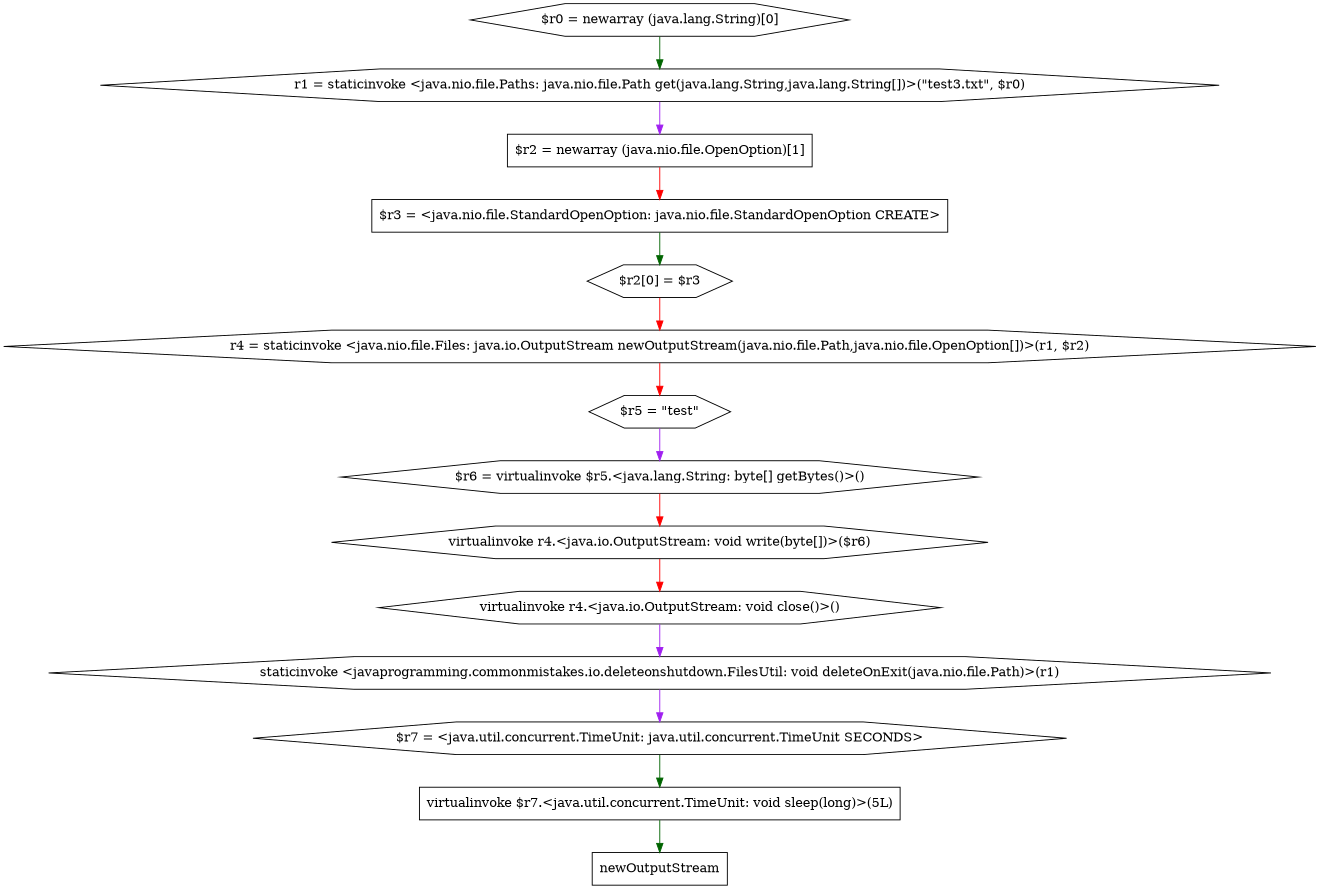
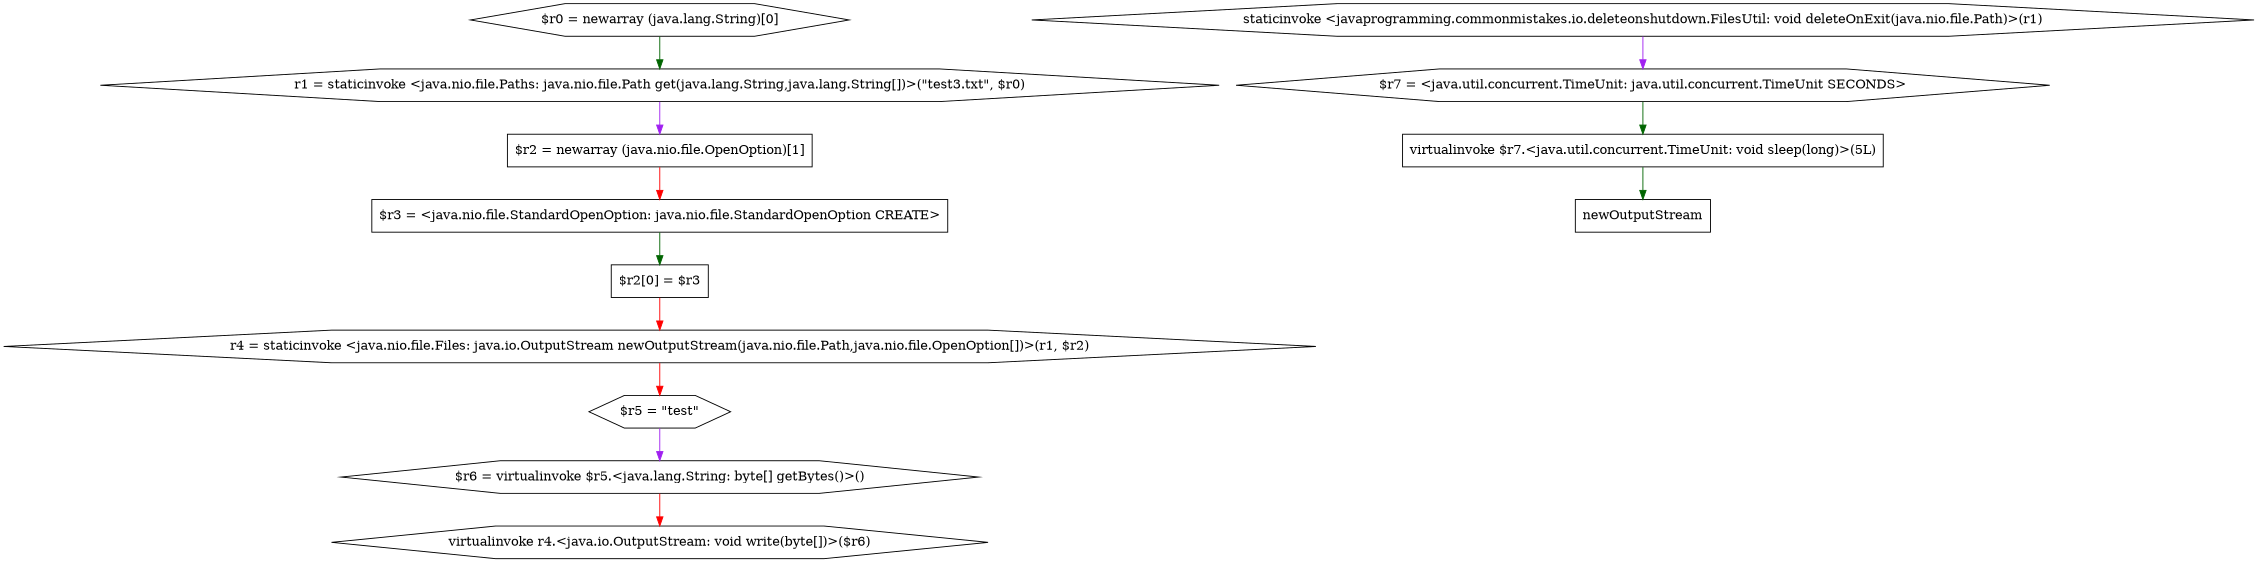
node "$r2[0] = $r3": shape hexagon -> box
node "virtualinvoke r4.<java.io.OutputStream: void close()>()": removed
